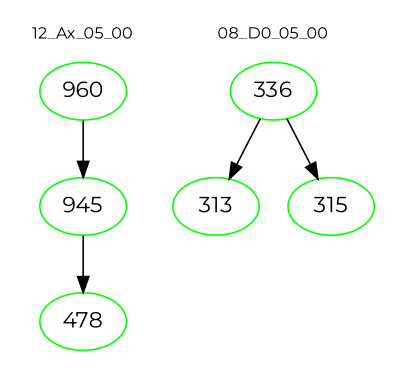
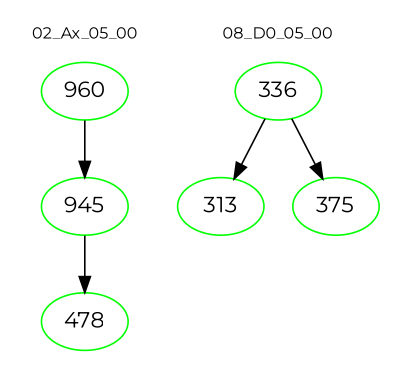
cluster "12_Ax_05_00": label "12_Ax_05_00" -> "02_Ax_05_00"
node "315": label "315" -> "375"
